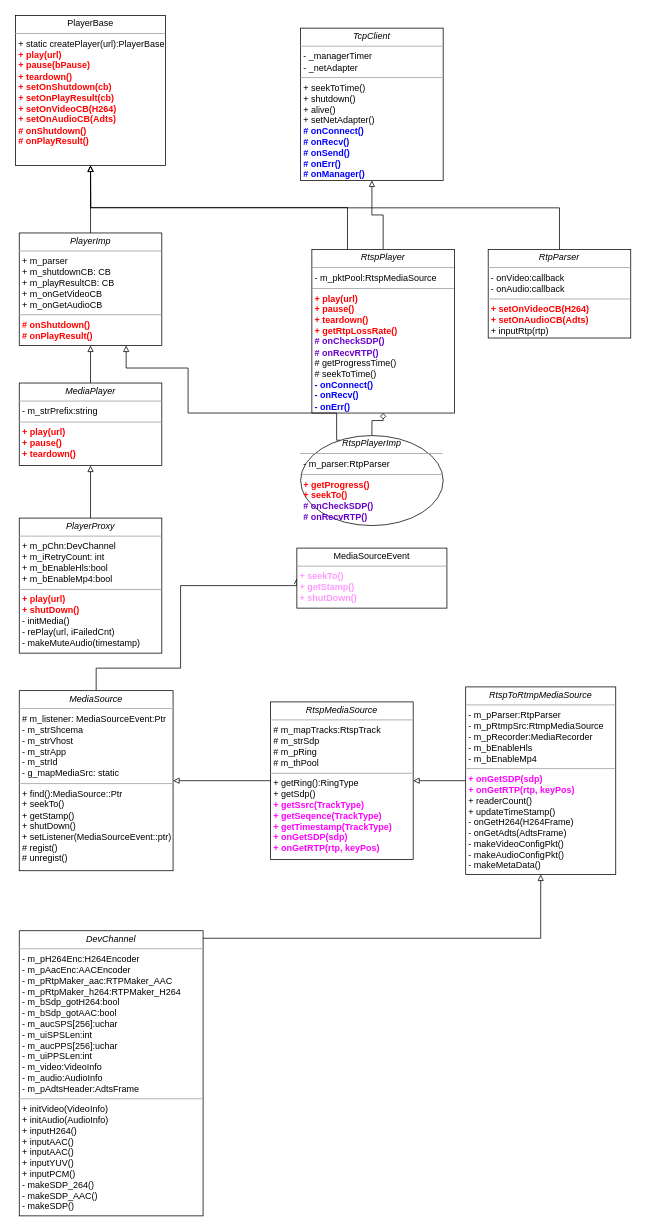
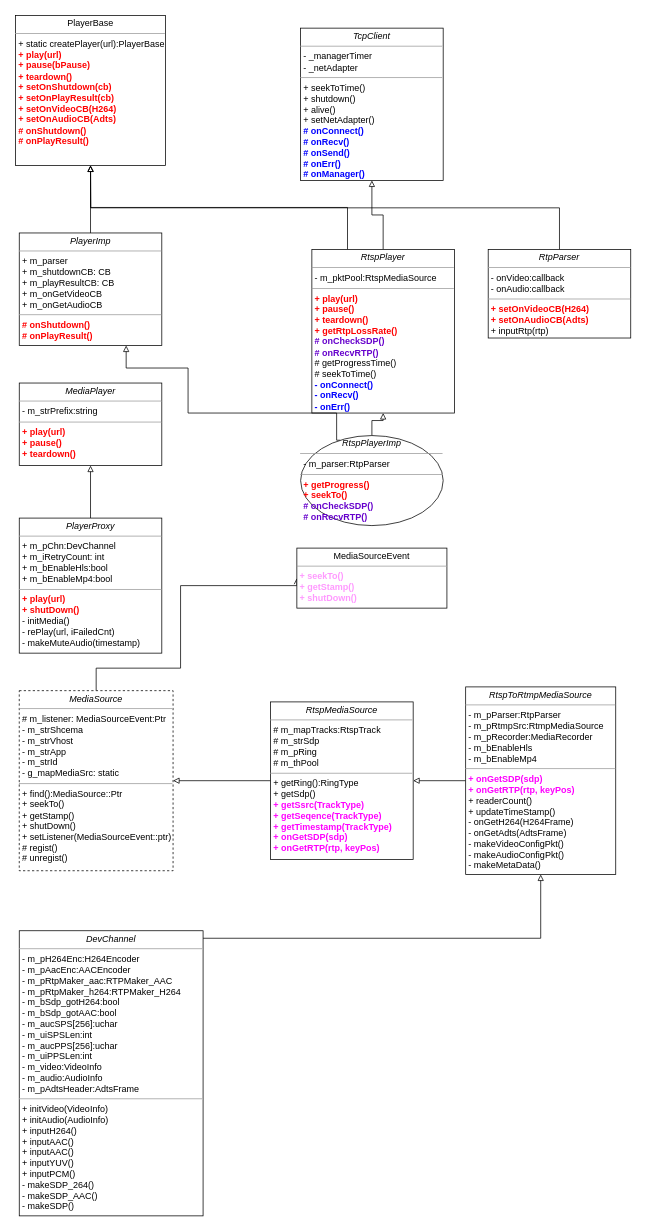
edge "MediaPlayer - m_strPrefix:string + play(url) + pause() + teardown()" -> "PlayerImp + m_parser + m_shutdownCB: CB + m_playResultCB: CB + m_onGetVideoCB + m_onGetAudioCB # onShutdown() # onPlayResult()": removed
edge "RtspPlayerImp - m_parser:RtpParser + getProgress() + seekTo() # onCheckSDP() # onRecvRTP()" -> "RtspPlayer - m_pktPool:RtspMediaSource + play(url) + pause() + teardown() + getRtpLossRate() # onCheckSDP() # onRecvRTP() # getProgressTime() # seekToTime() - onConnect() - onRecv() - onErr()": arrowhead diamond -> block
node "MediaSource # m_listener: MediaSourceEvent:Ptr - m_strShcema - m_strVhost - m_strApp - m_strId - g_mapMediaSrc: static + find():MediaSource::Ptr + seekTo() + getStamp() + shutDown() + setListener(MediaSourceEvent::ptr) # regist() # unregist()": style solid -> dashed
